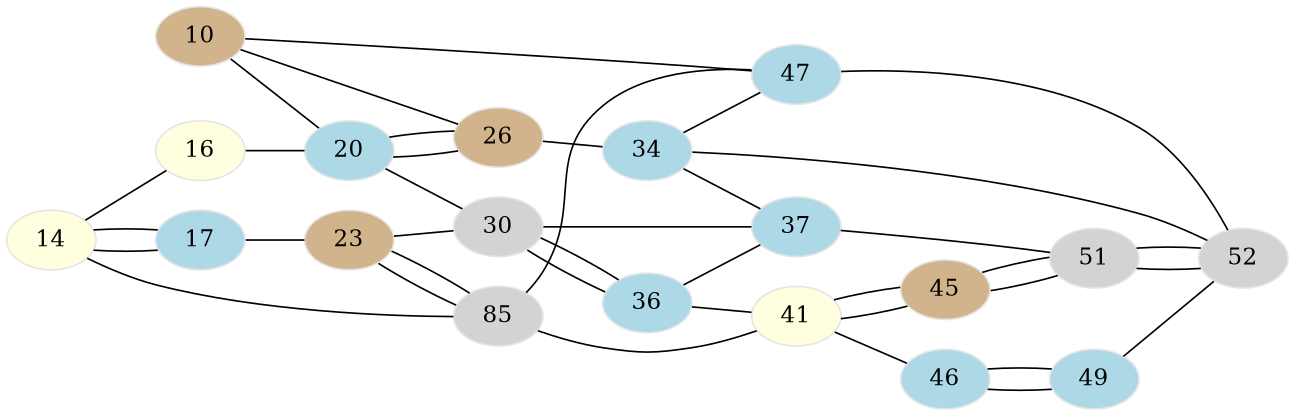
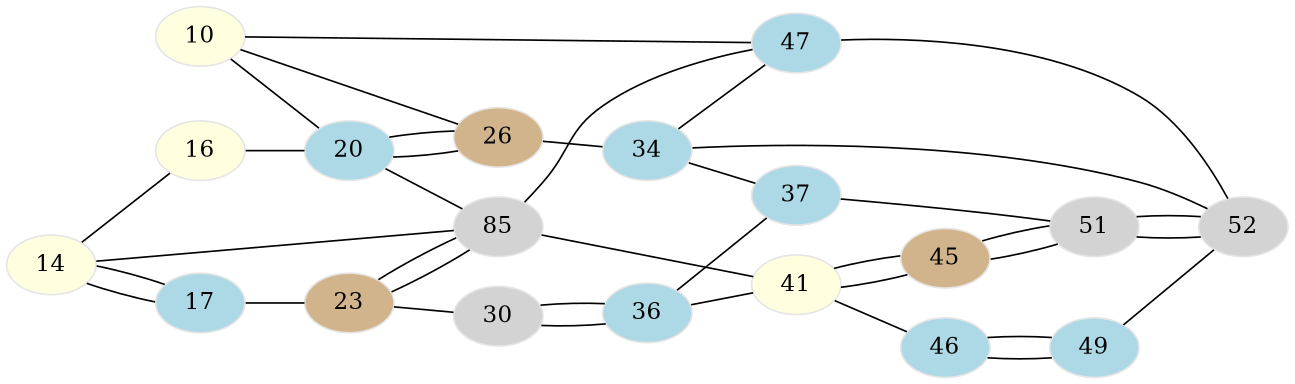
node "10": fillcolor tan -> lightyellow
edge "20" -- "30": now "20" -- "85"
edge "30" -- "37": removed
